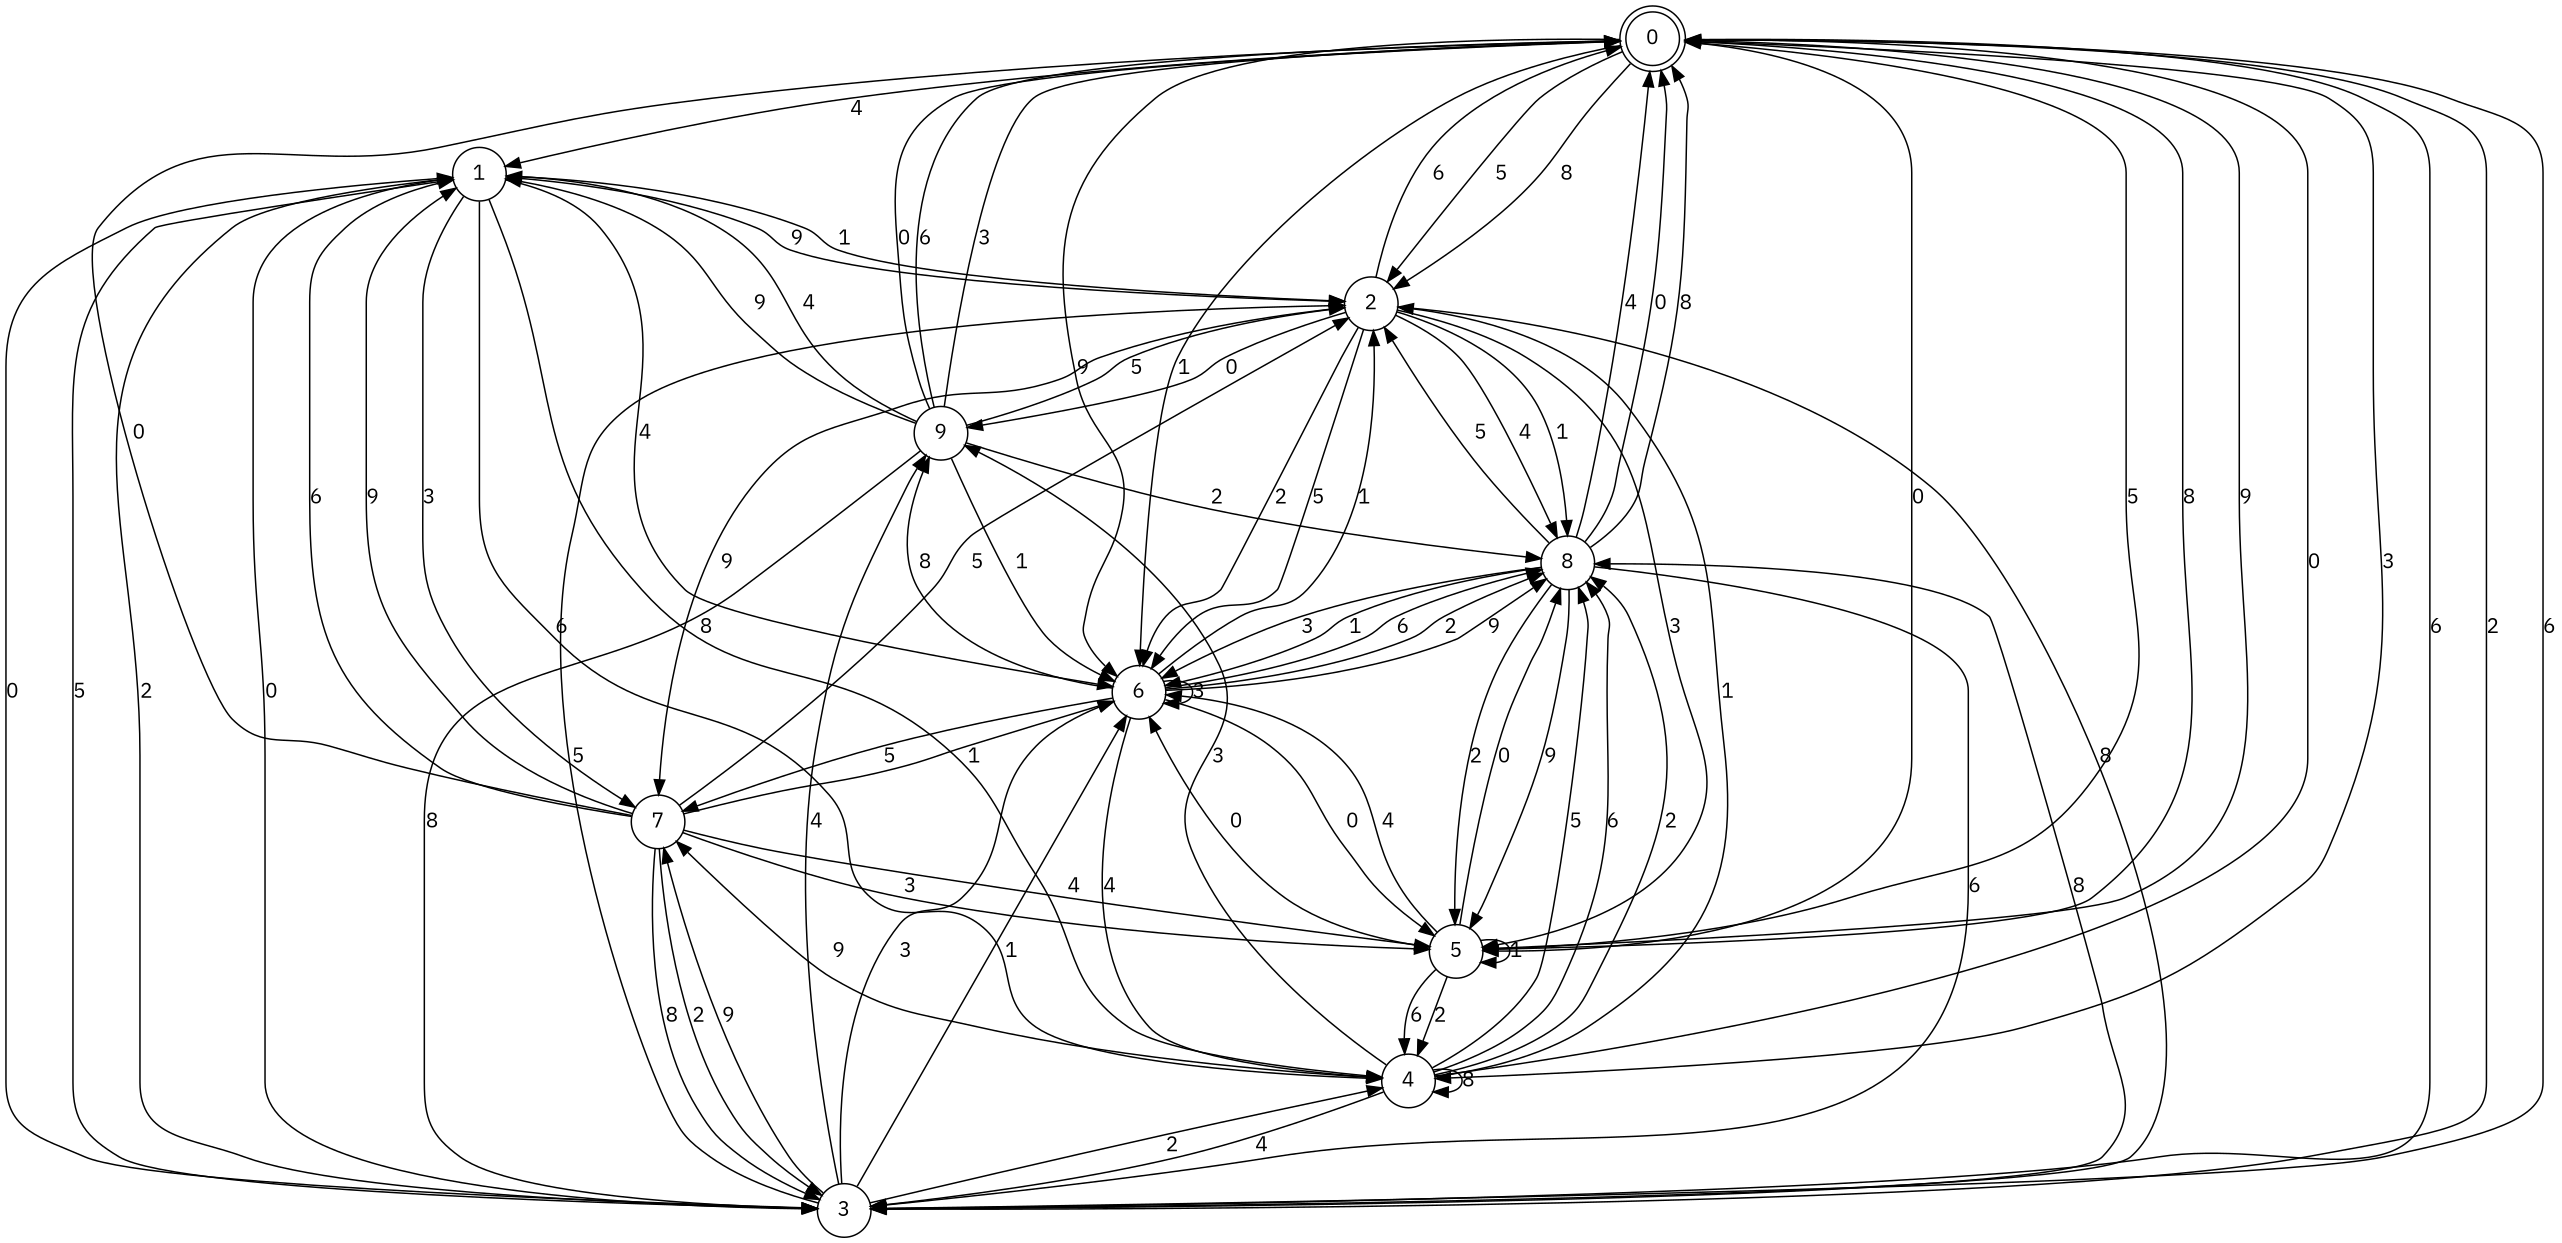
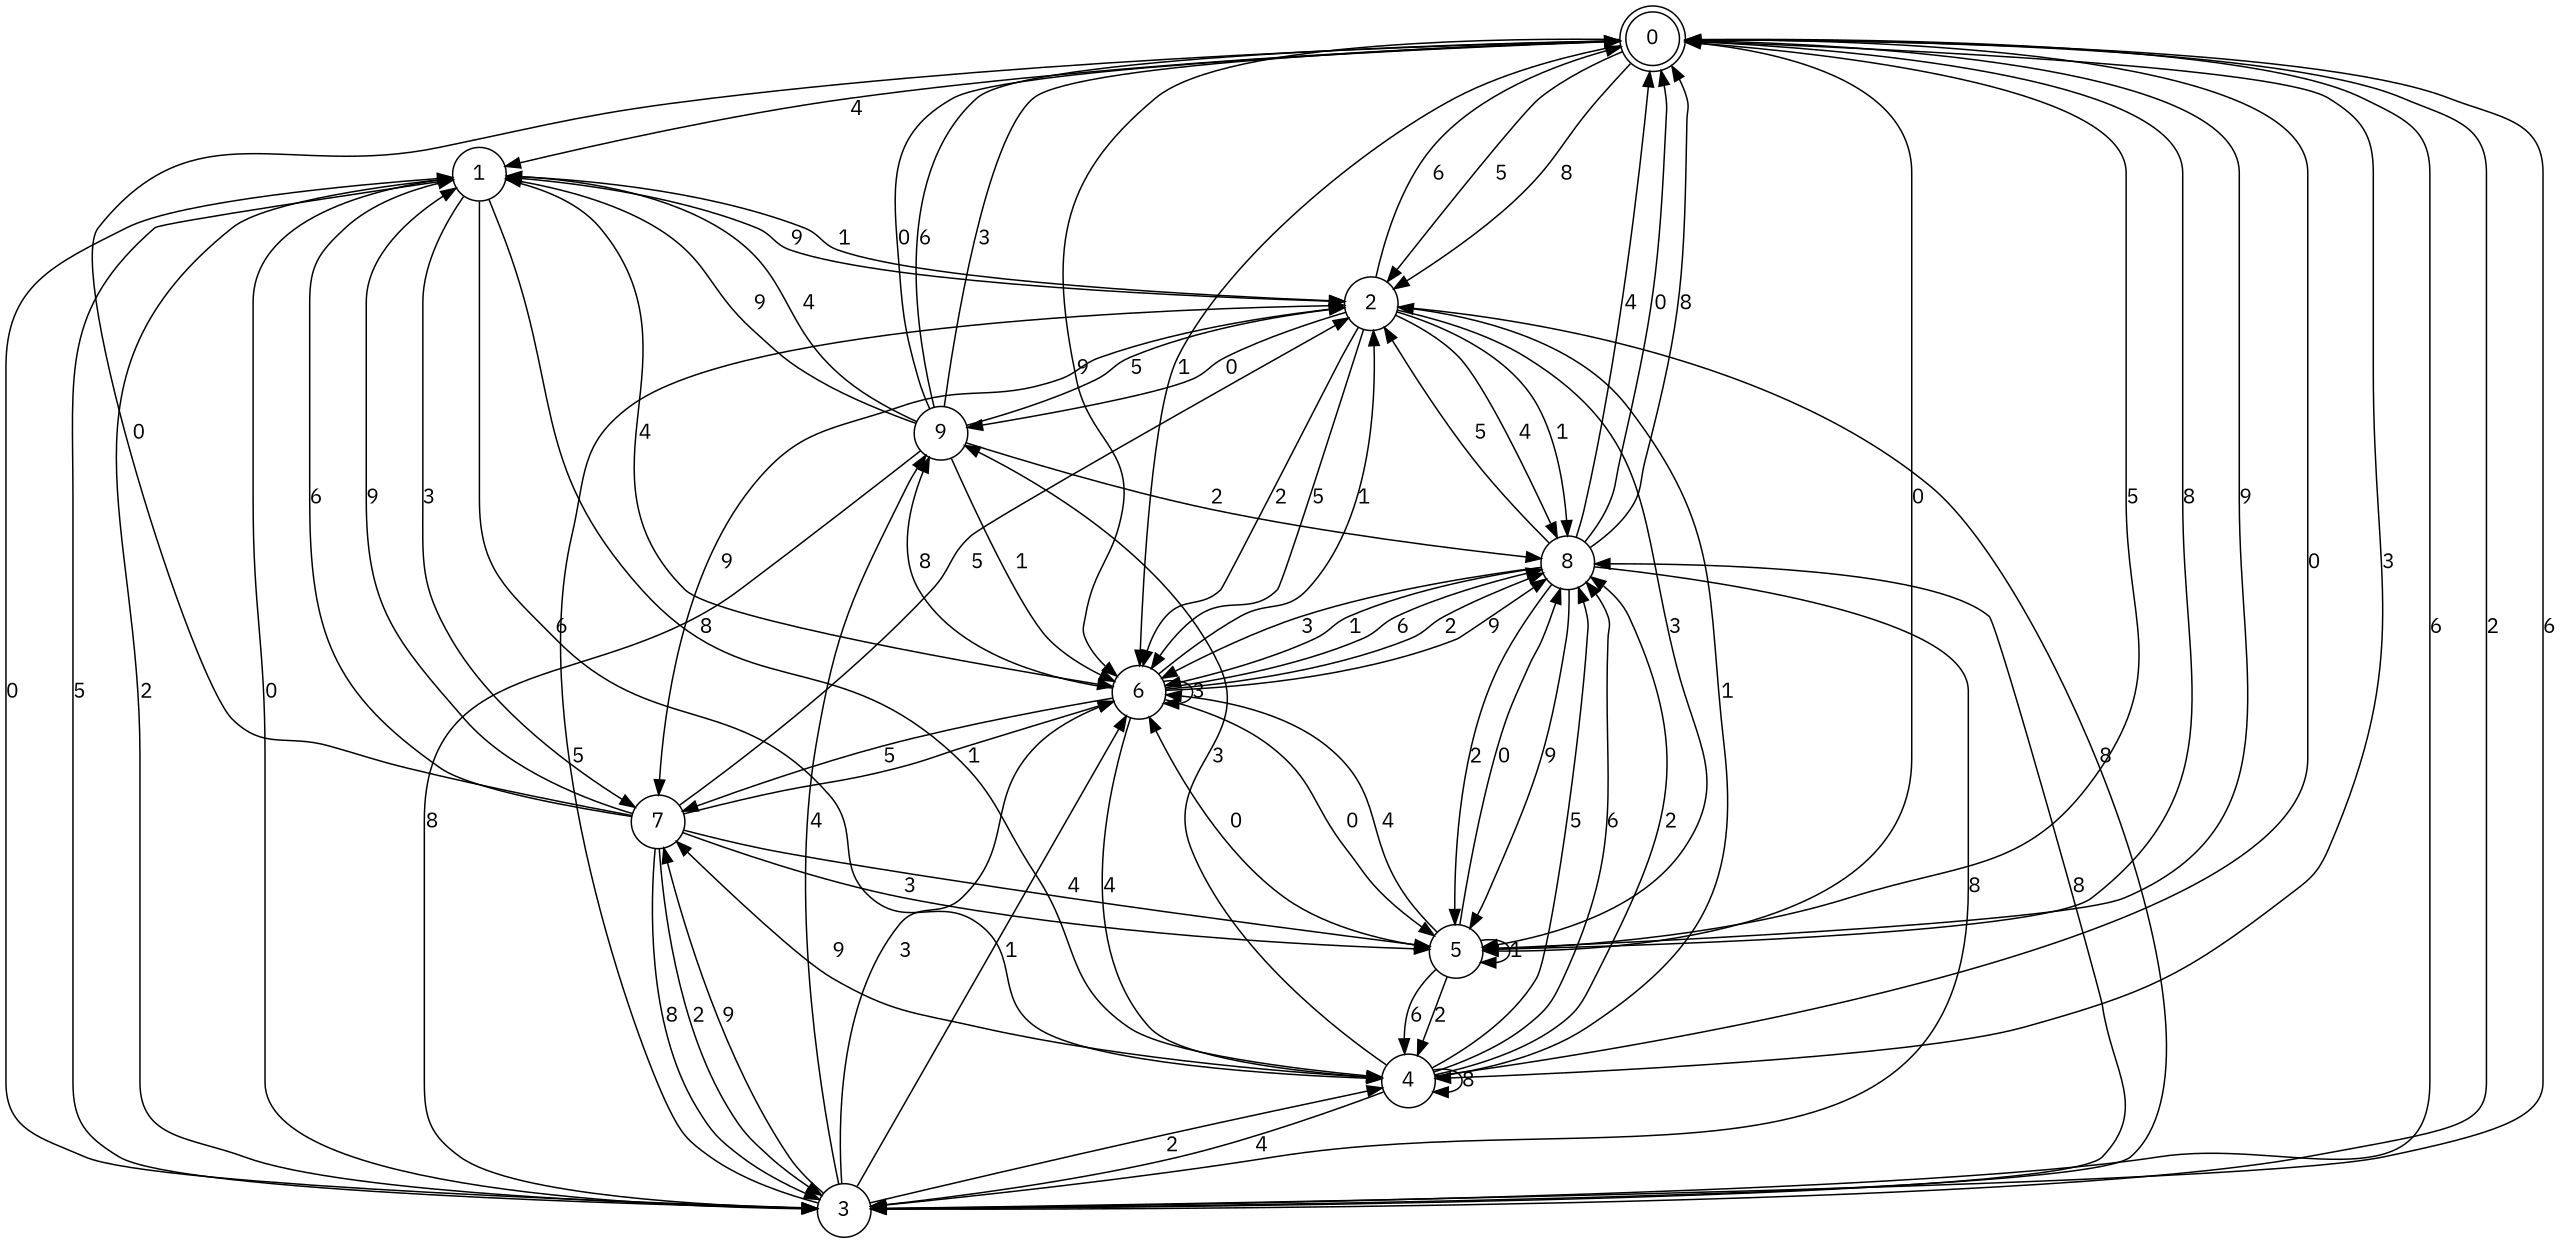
edge "8" -> "3": label "6" -> "8"
